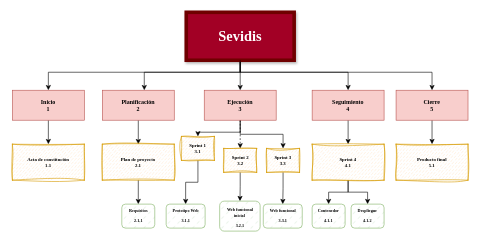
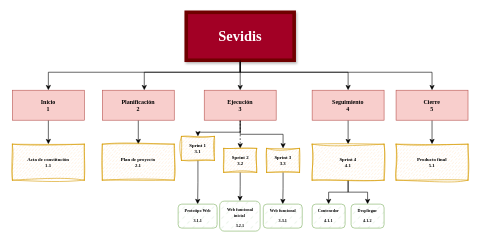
edge "Plan de proyecto 2.1" -> "Requisitos2.1.1": removed
node "Requisitos2.1.1": removed
node "Prototipo Web3.1.1": moved (186, 216) -> (198, 216)
